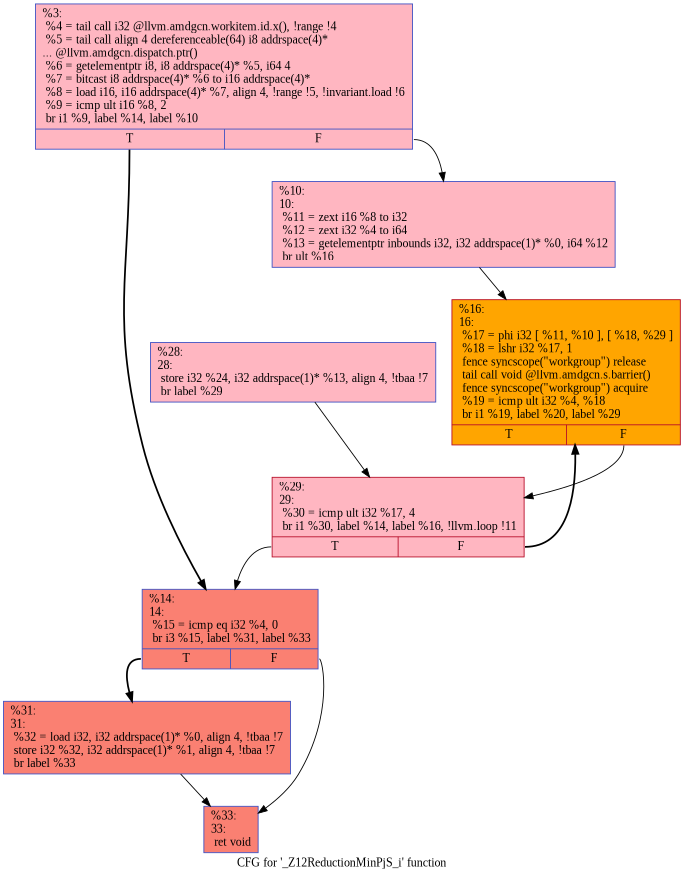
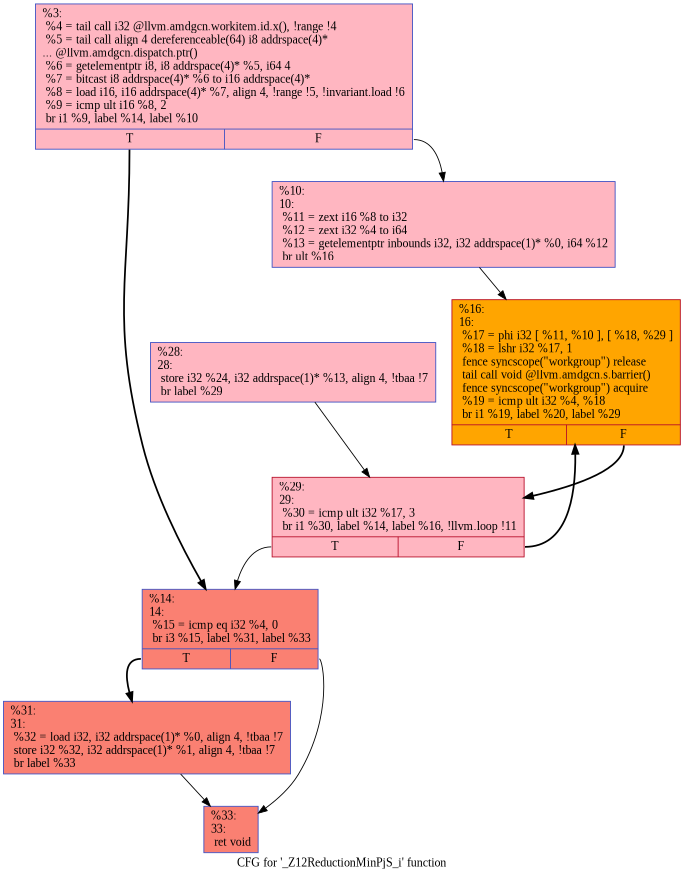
edge "%16:" -> "%29:": style solid -> bold
node "%29:": text "%30 = icmp ult i32 %17, 4" -> "%30 = icmp ult i32 %17, 3"
